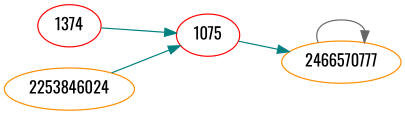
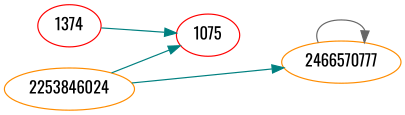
edge "1075" -> "2466570777": now "2253846024" -> "2466570777"
